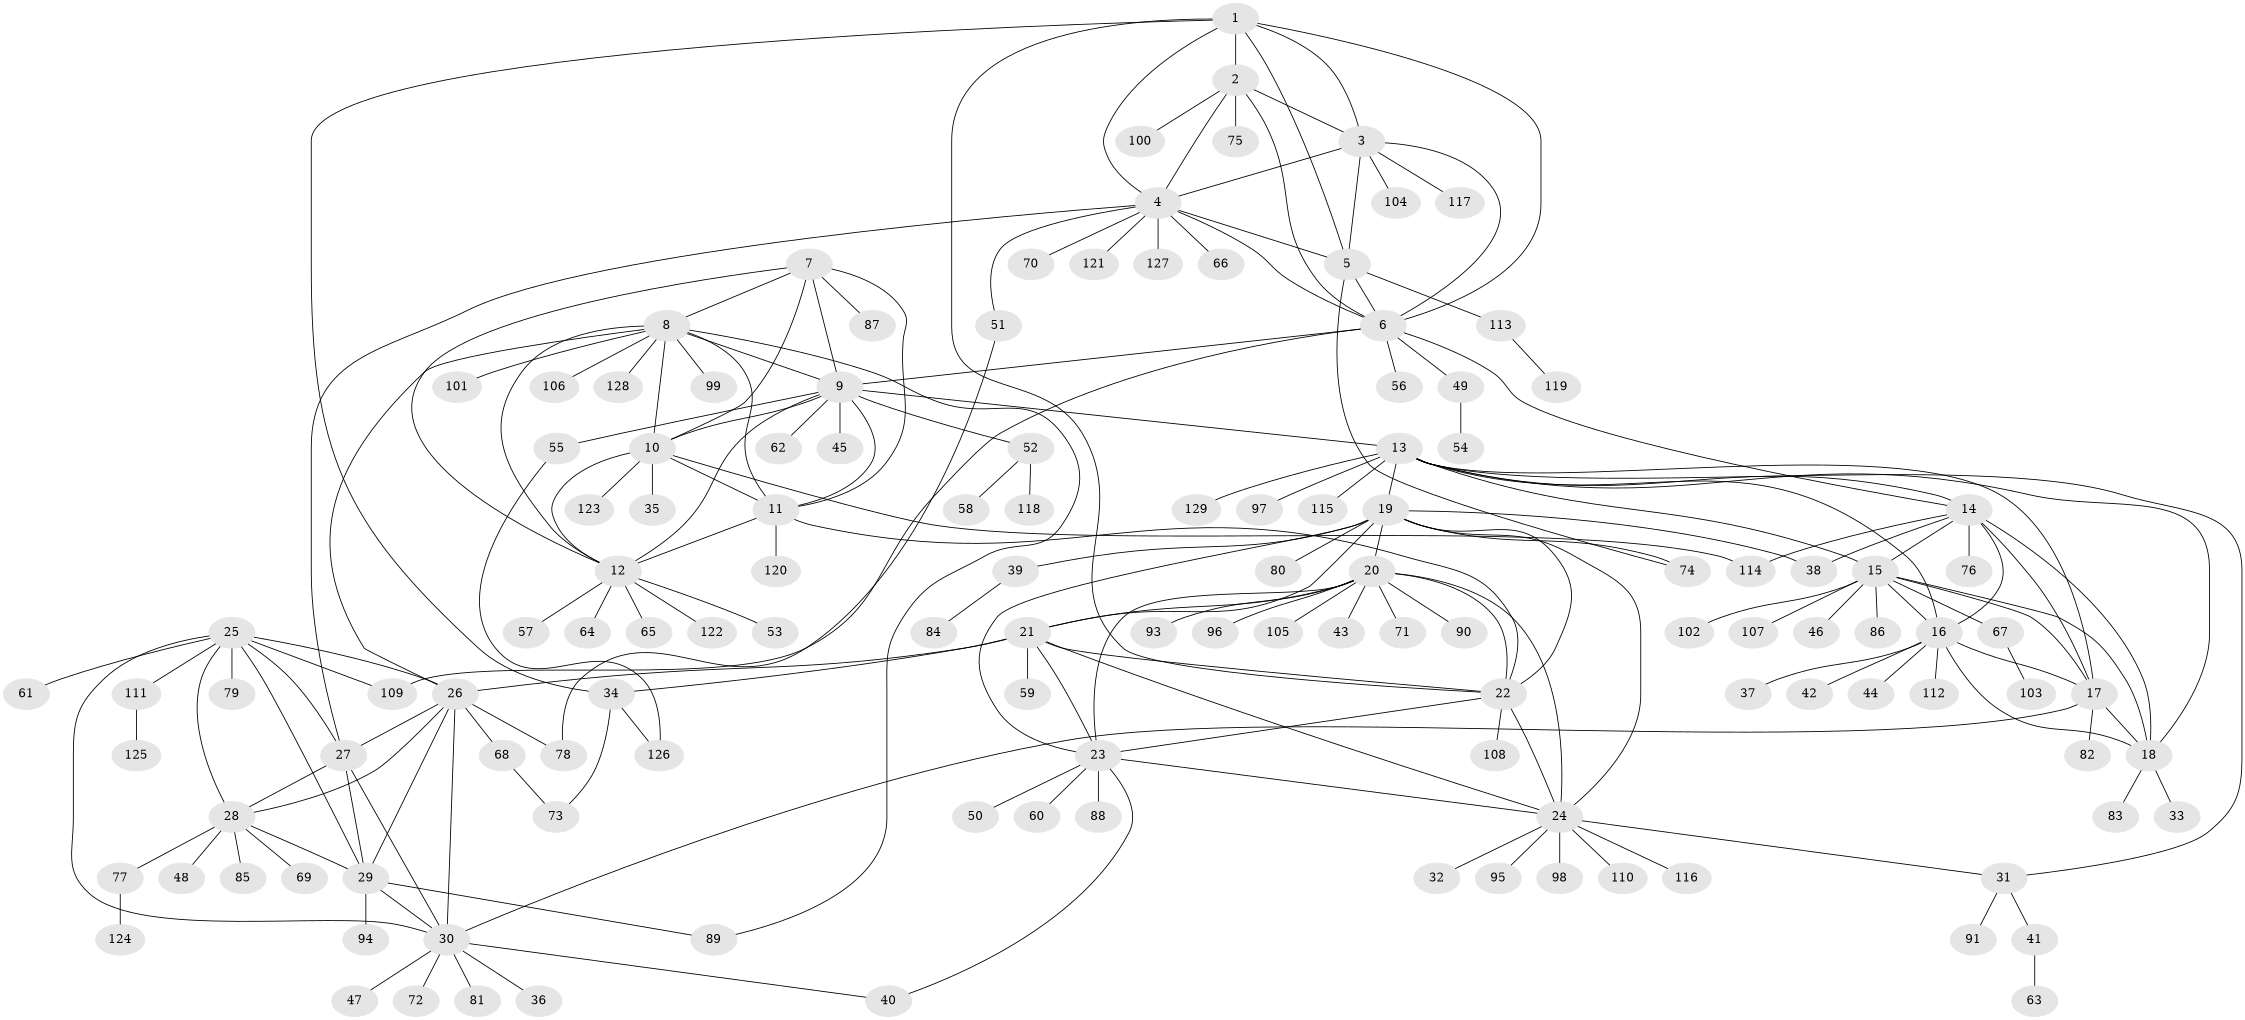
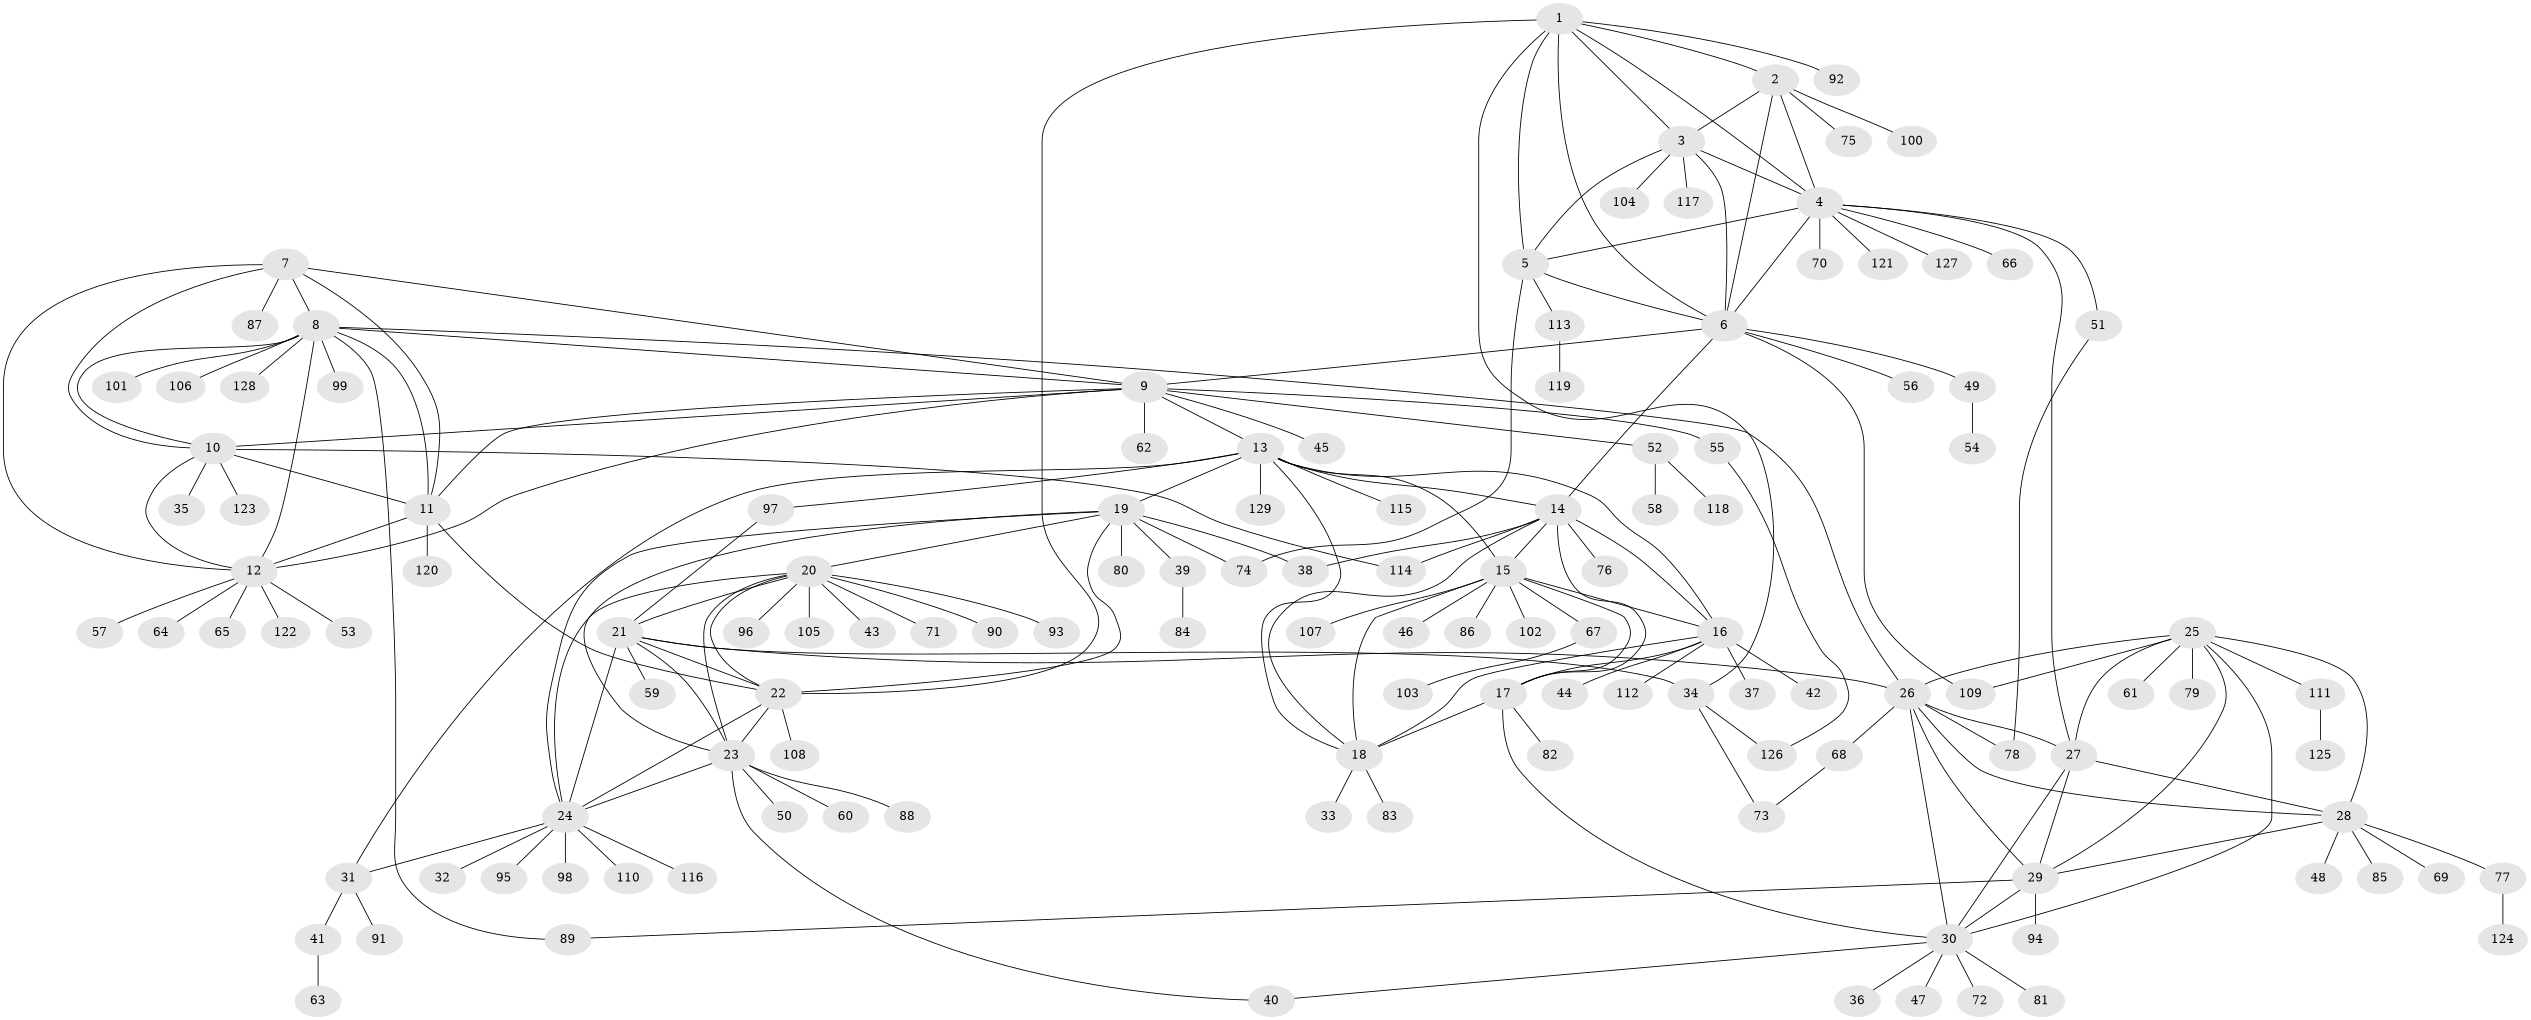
node "92": added
edge "13" -- "17": removed
edge "19" -- "21": now "97" -- "21"
